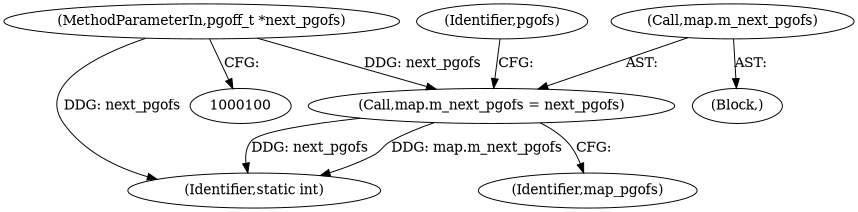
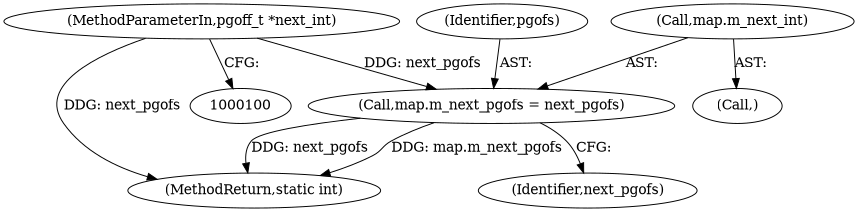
node "(MethodParameterIn,pgoff_t *next_pgofs)": label "(MethodParameterIn,pgoff_t *next_pgofs)" -> "(MethodParameterIn,pgoff_t *next_int)"
node "(Call,map.m_next_pgofs)": label "(Call,map.m_next_pgofs)" -> "(Call,map.m_next_int)"
edge "(Identifier,pgofs)" -> "(Call,map.m_next_pgofs = next_pgofs)": label "CFG: " -> "AST: "
node "(Block,)": label "(Block,)" -> "(Call,)"
node "(Identifier,static int)": label "(Identifier,static int)" -> "(MethodReturn,static int)"
node "(Identifier,map_pgofs)": label "(Identifier,map_pgofs)" -> "(Identifier,next_pgofs)"
